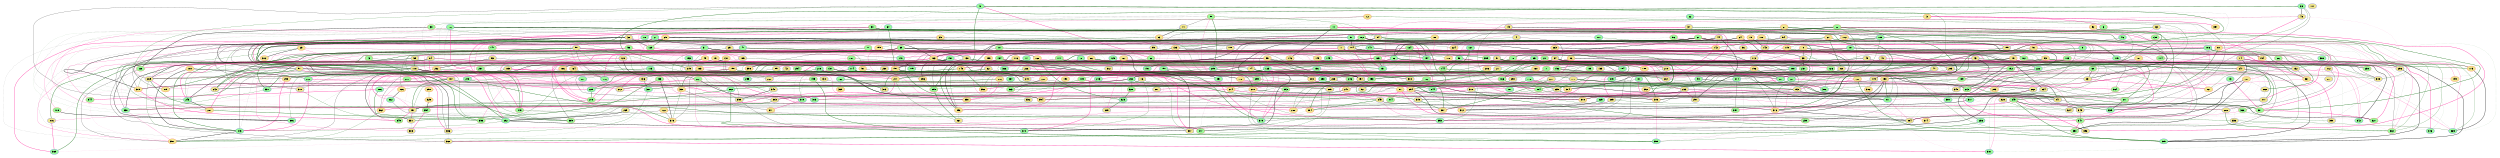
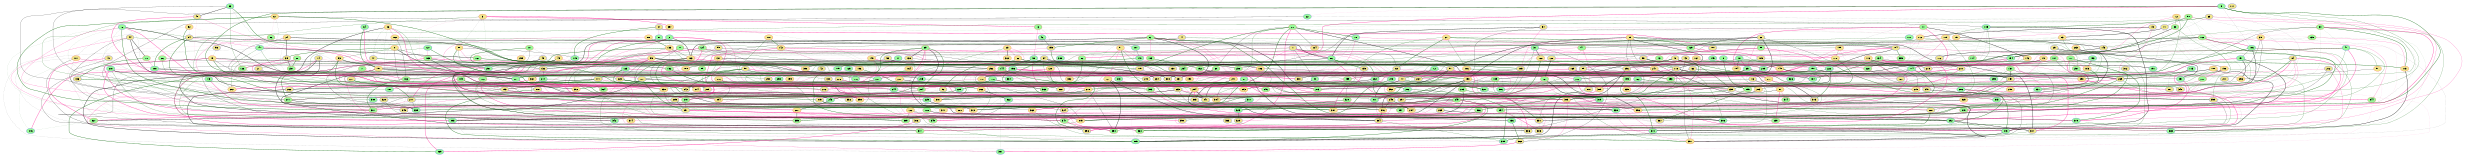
edge "58" -- "140": now "207" -- "140"
